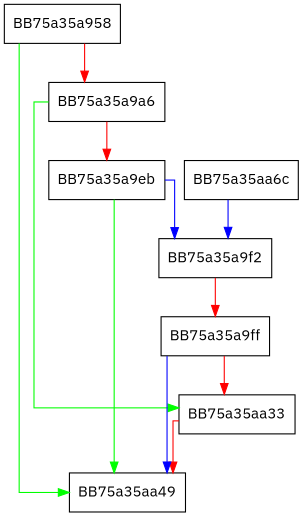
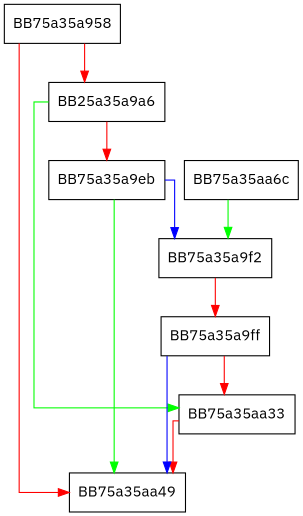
node "BB75a35a9a6": label "BB75a35a9a6" -> "BB25a35a9a6"
edge "BB75a35aa6c" -> "BB75a35a9f2": color blue -> green
edge "BB75a35a958" -> "BB75a35aa49": color green -> red
